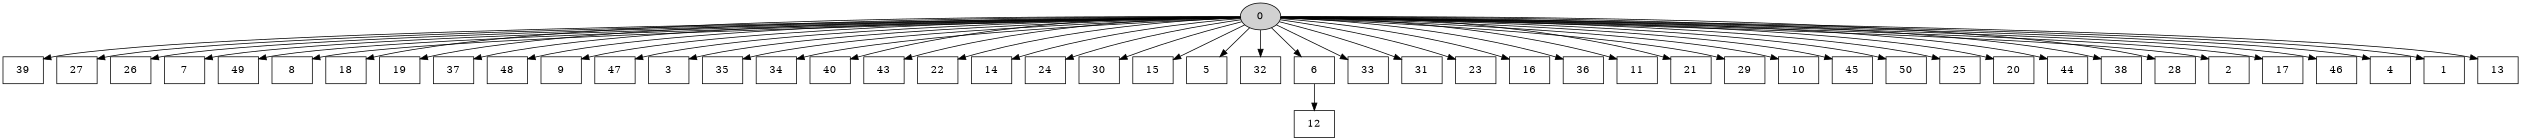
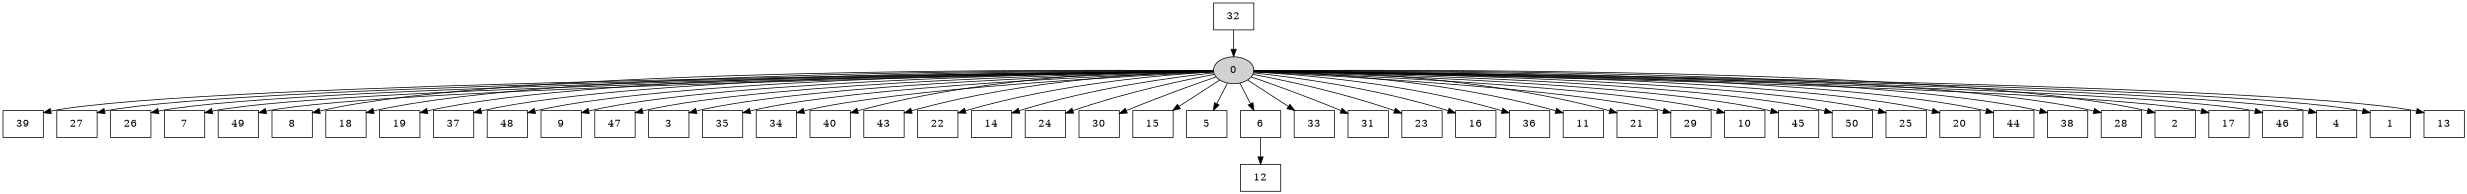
edge "0" -> "32": reversed
